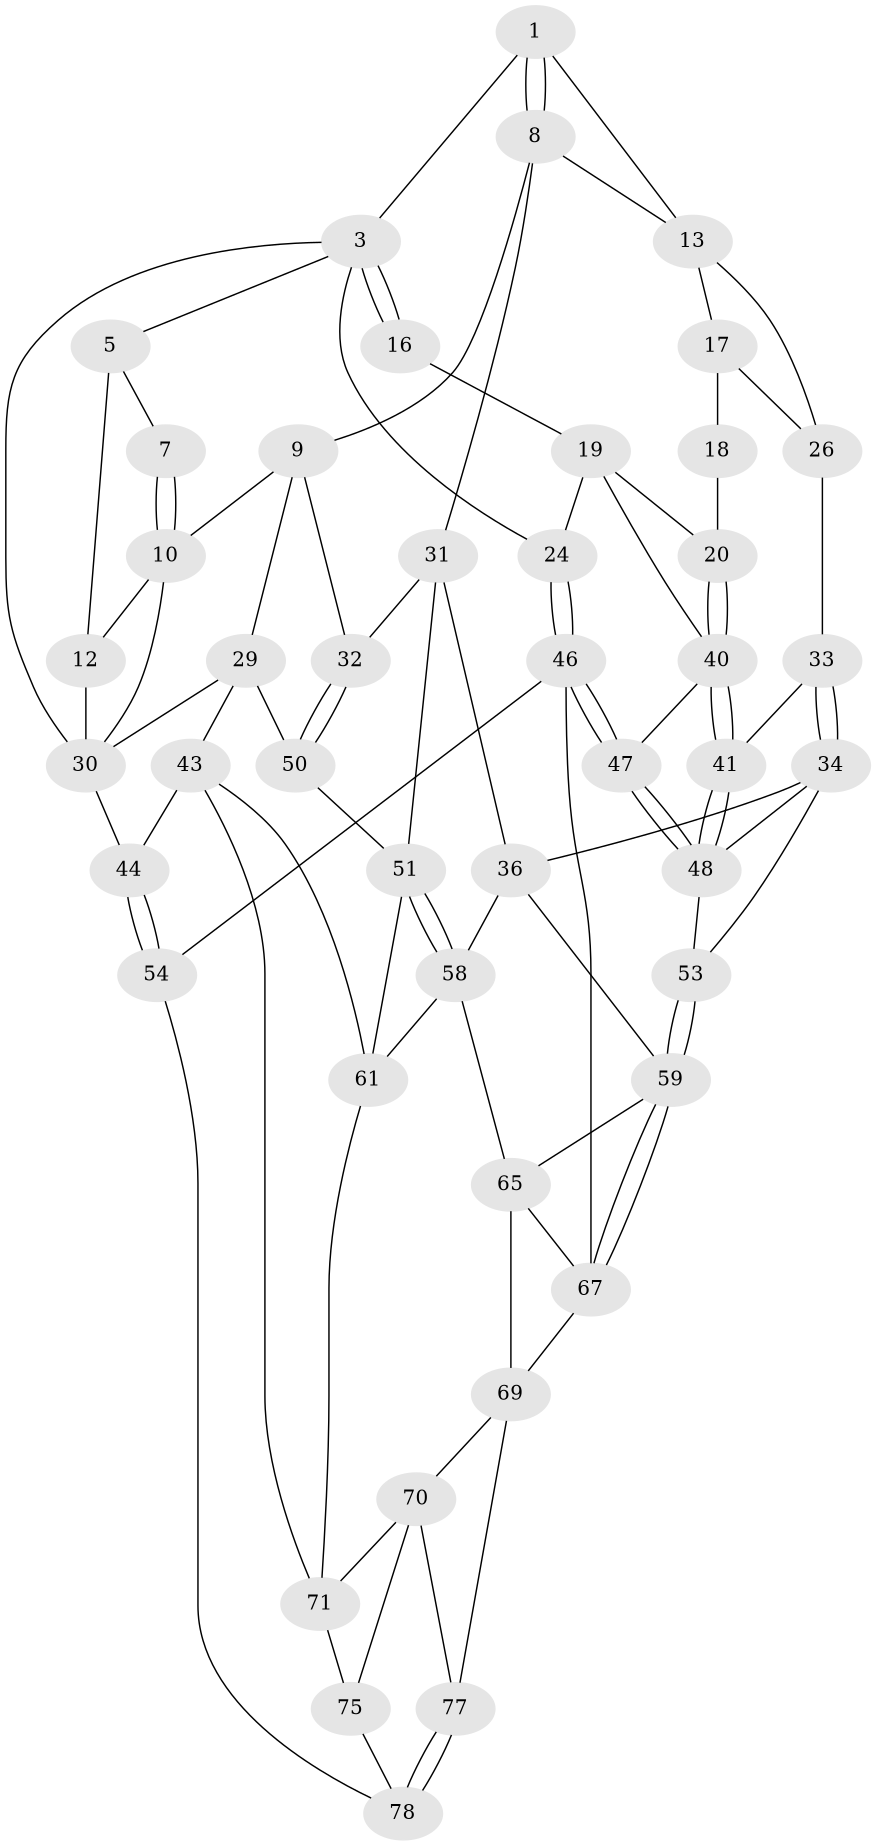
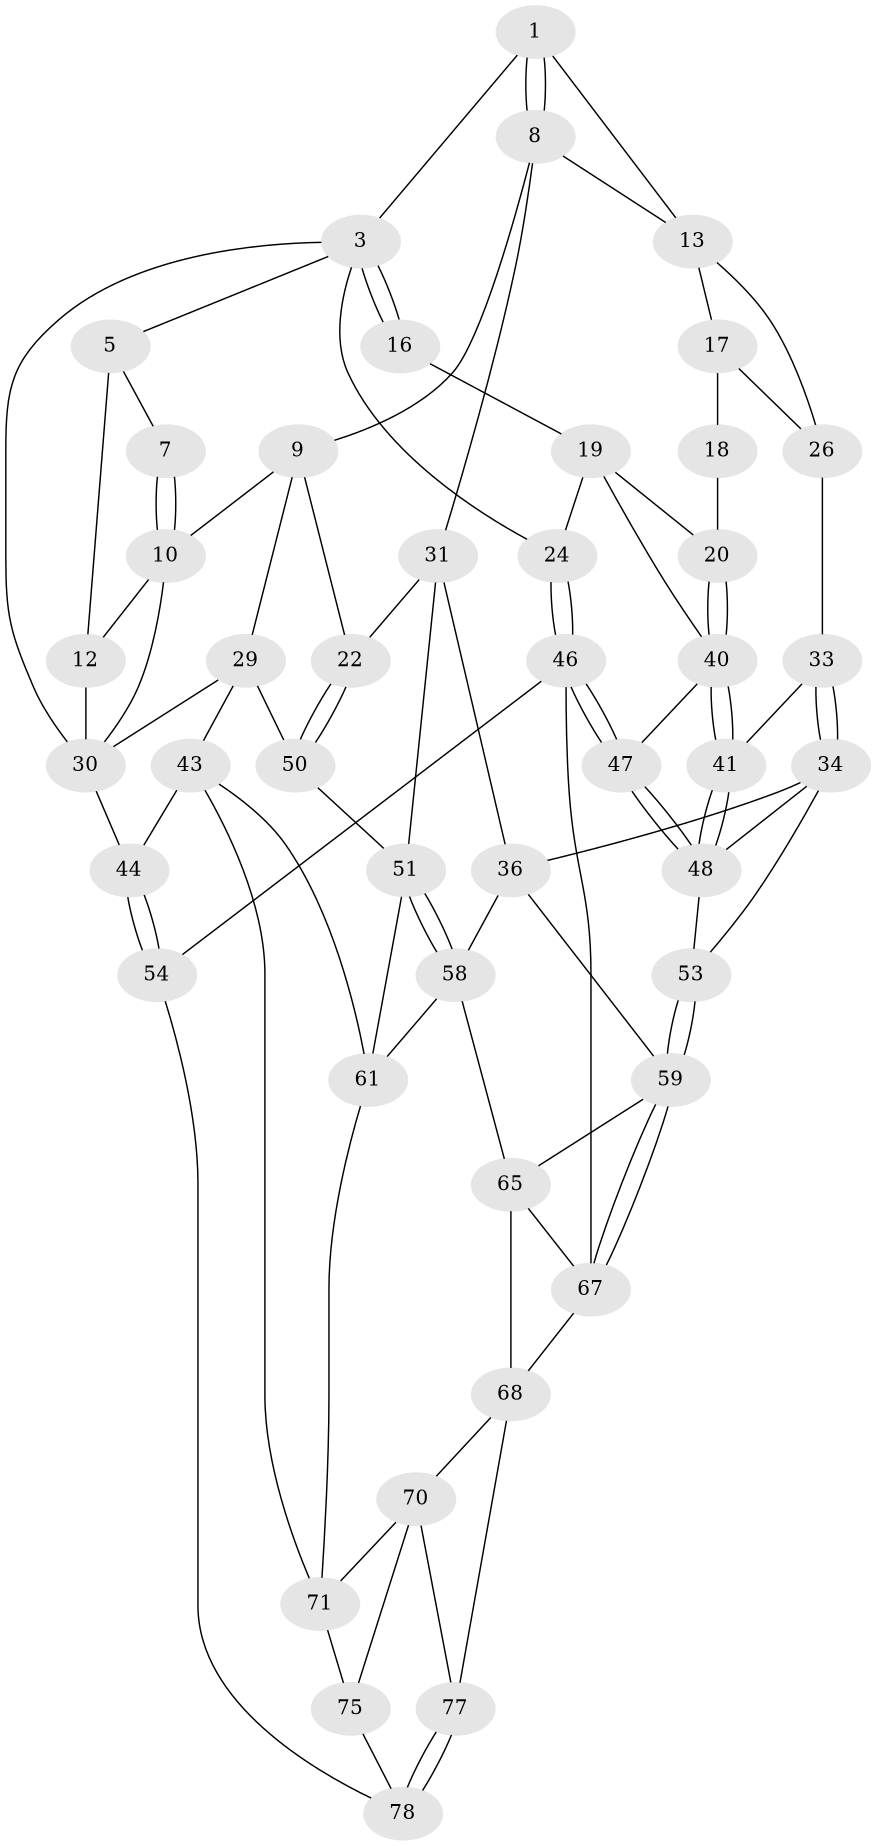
node "32": label "32" -> "22"
node "69": label "69" -> "68"
